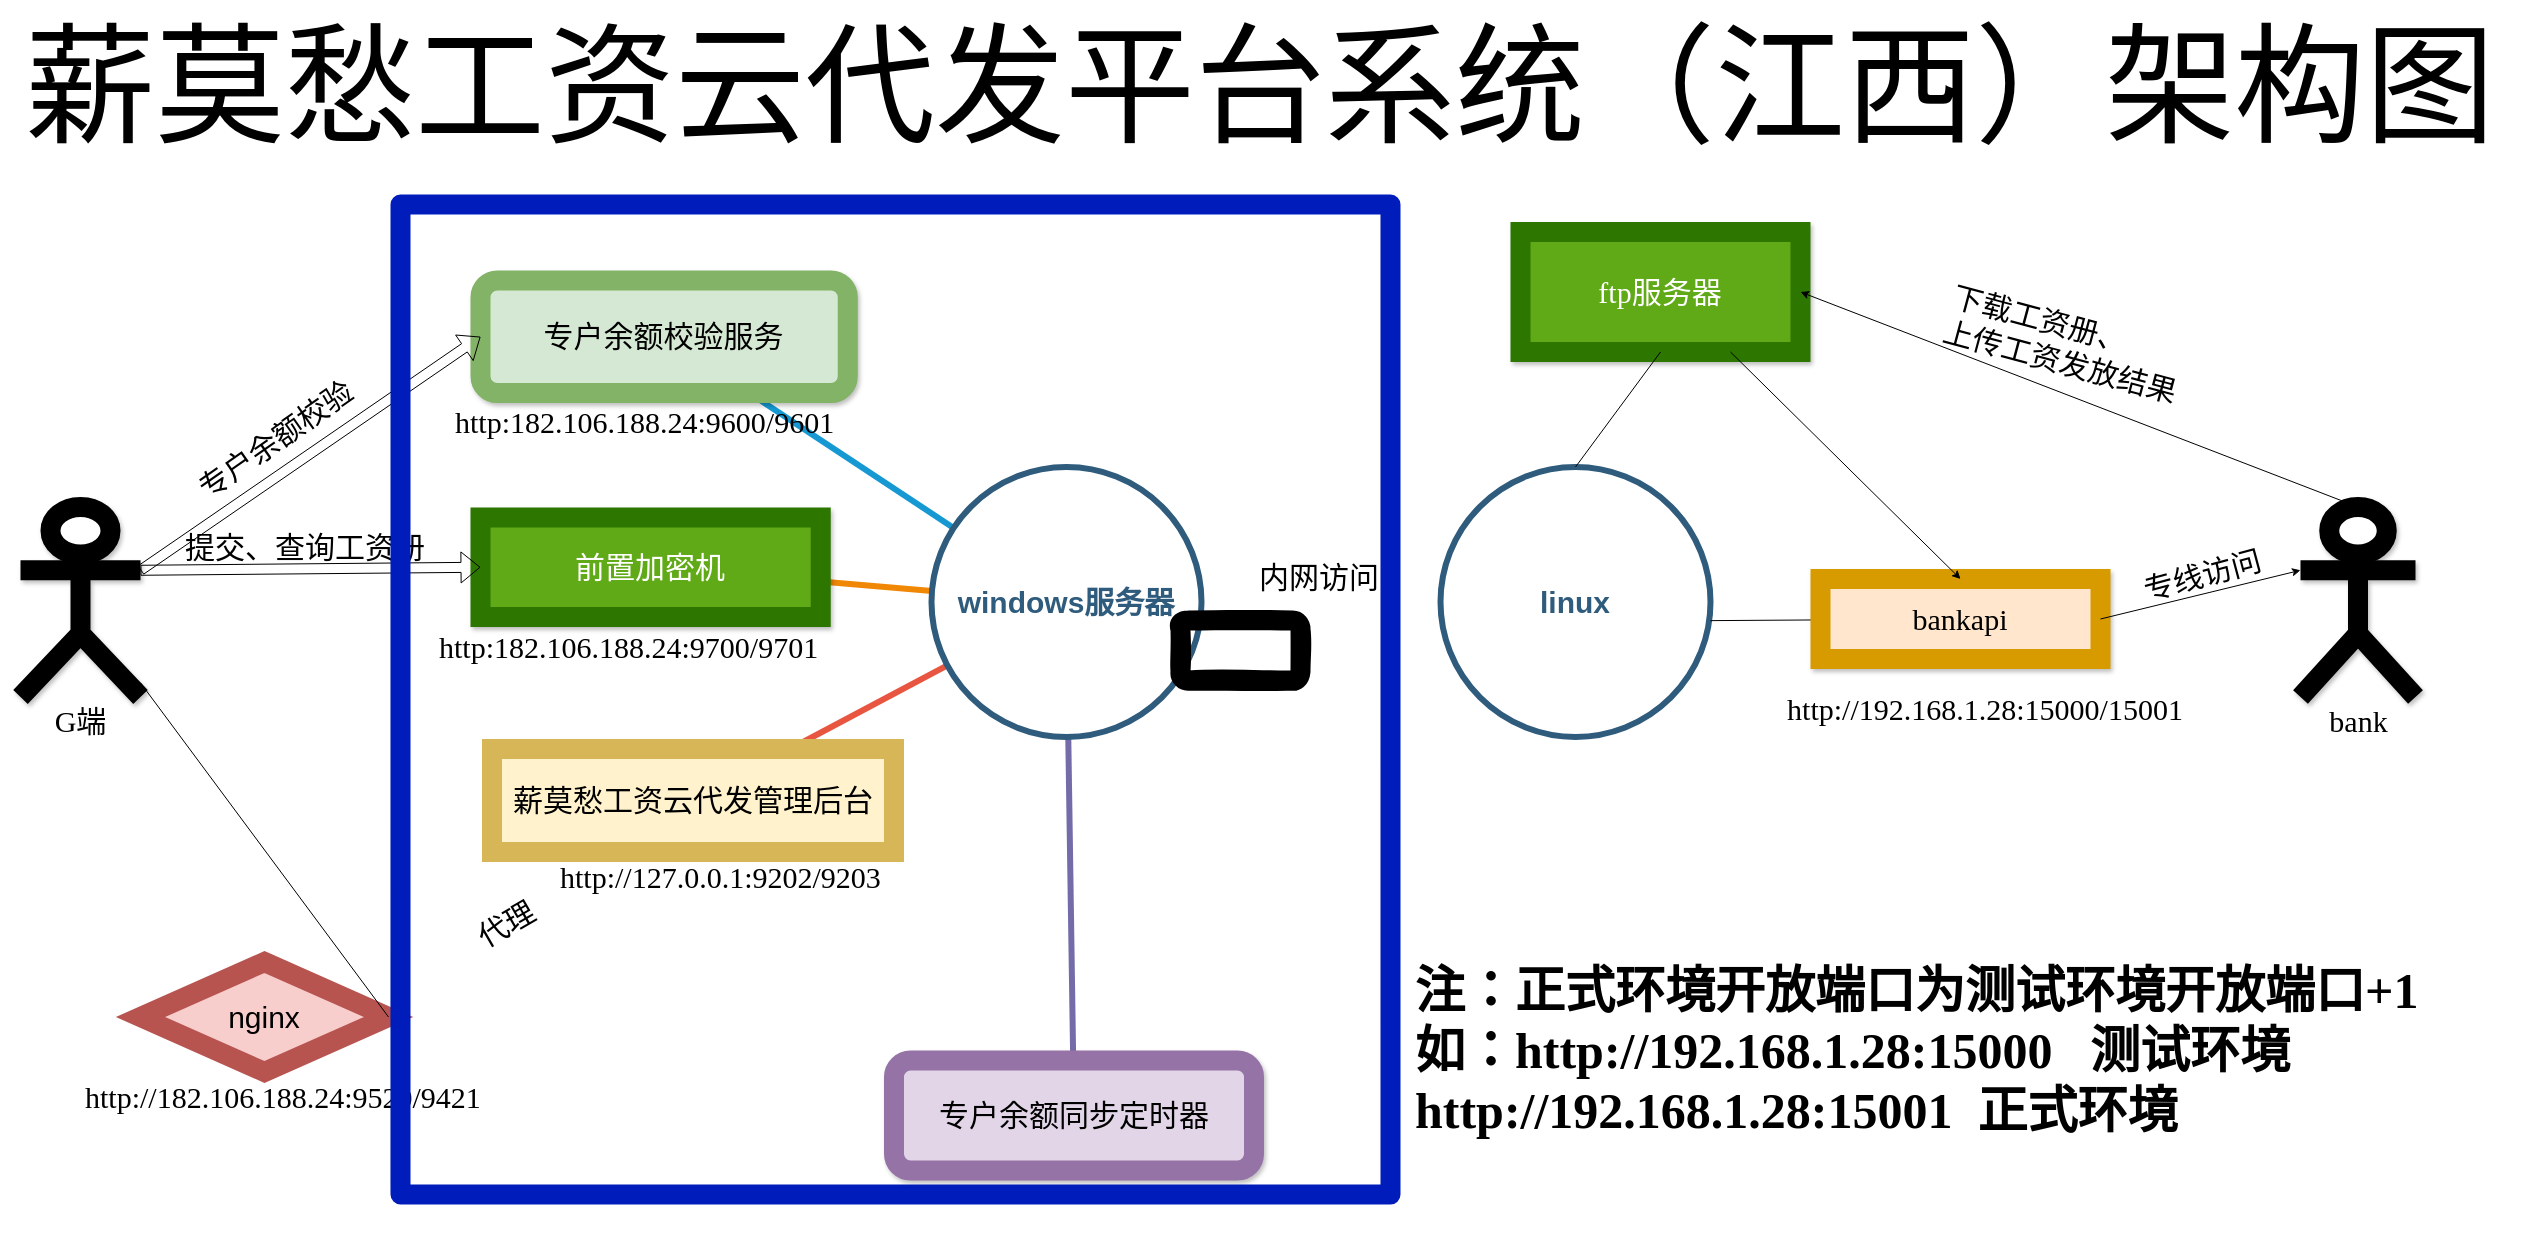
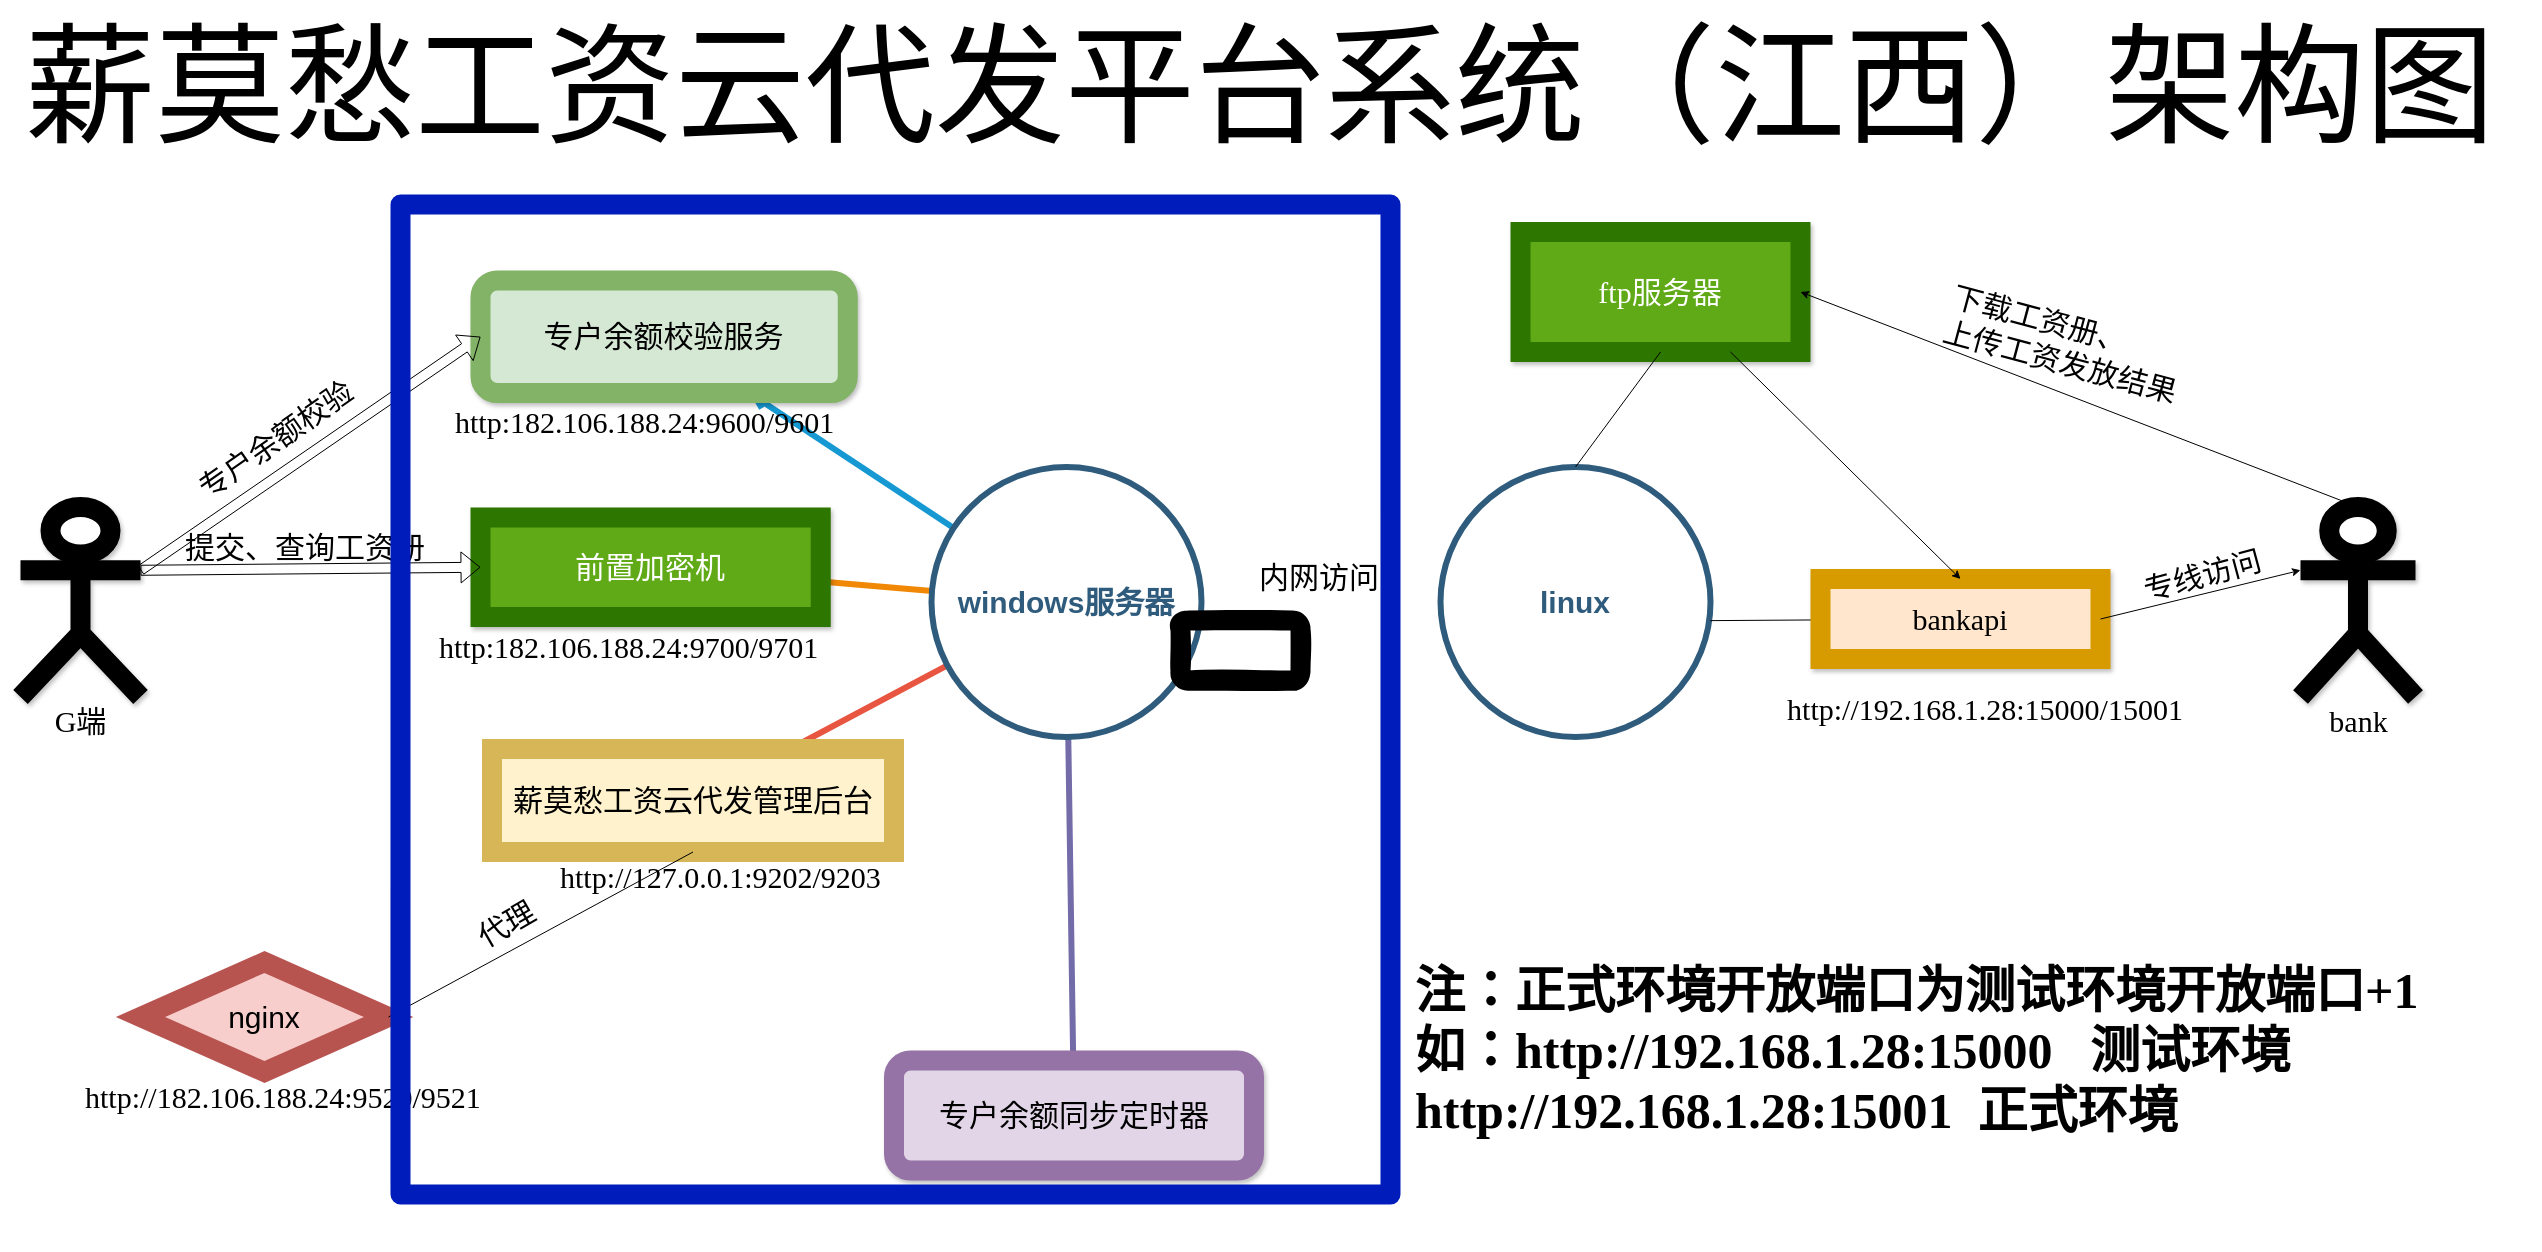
edge "专户余额校验服务" -- "windows服务器": arrowhead none -> open
edge "G端" -- "nginx": now "薪莫愁工资云代发管理后台" -- "nginx"
node "http://182.106.188.24:9520/9421": label "http://182.106.188.24:9520/9421" -> "http://182.106.188.24:9520/9521"
